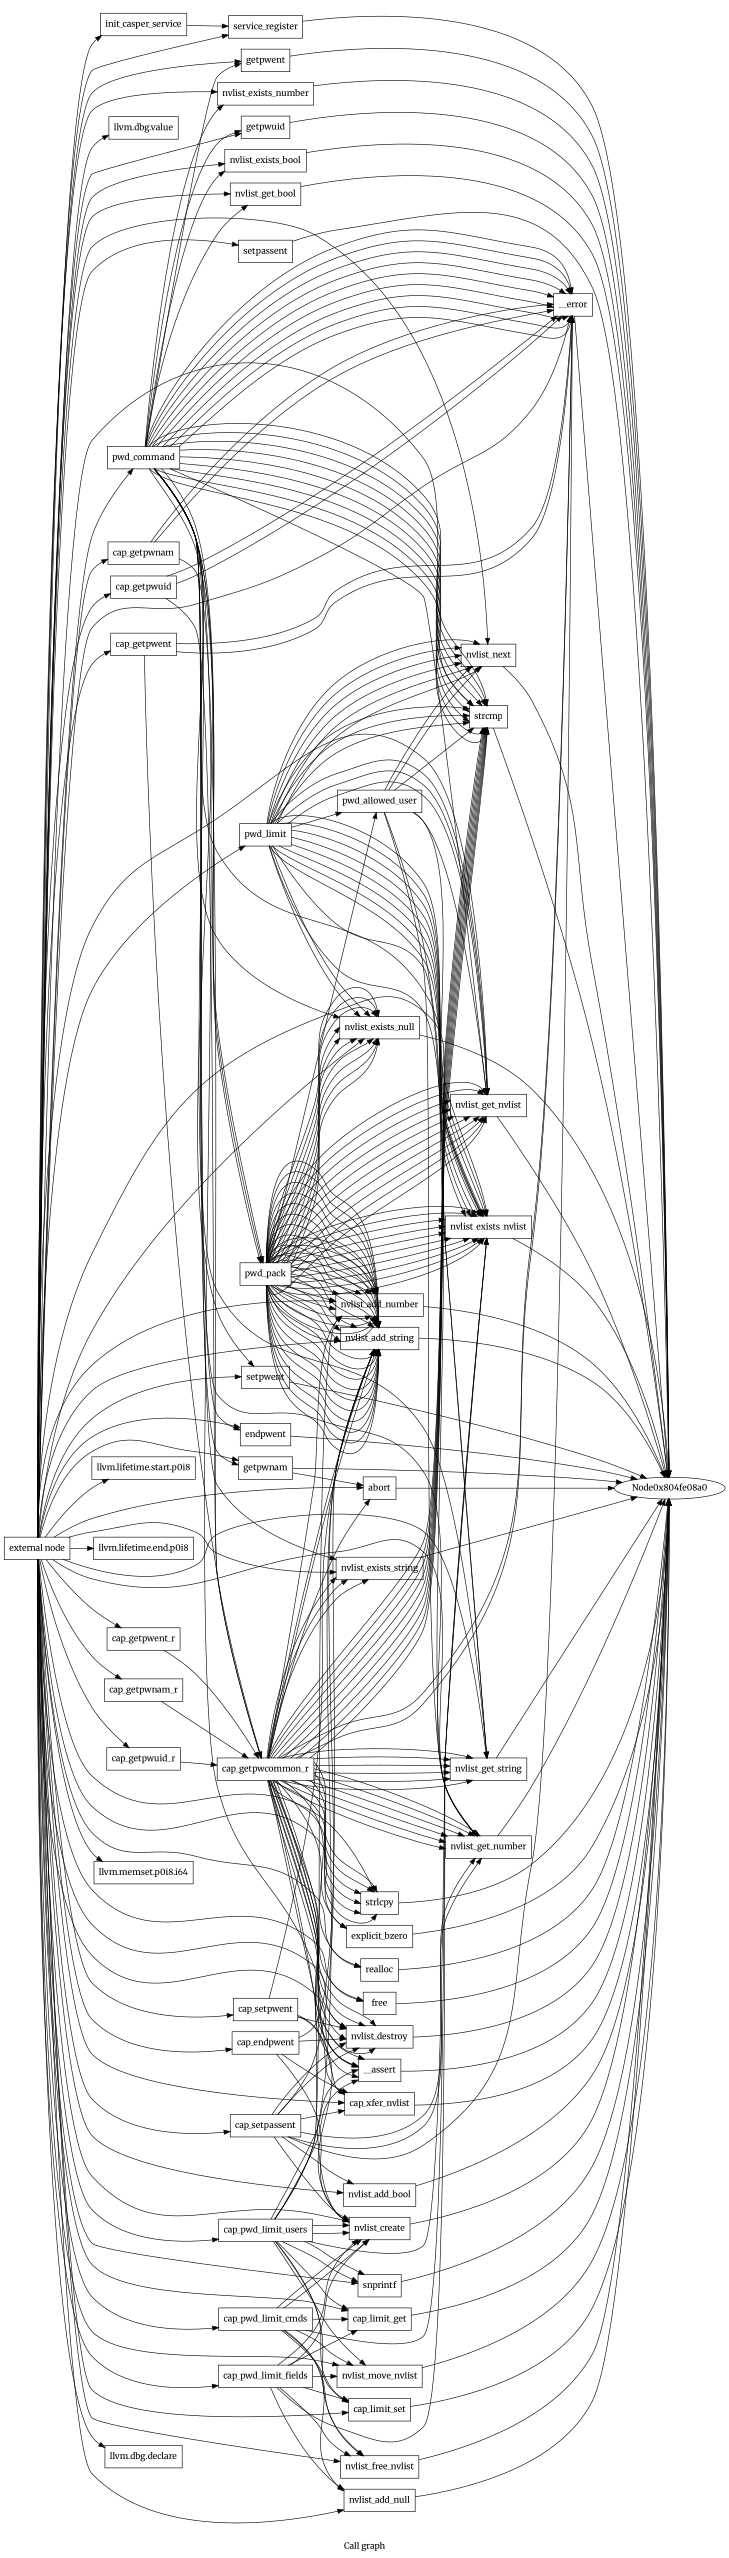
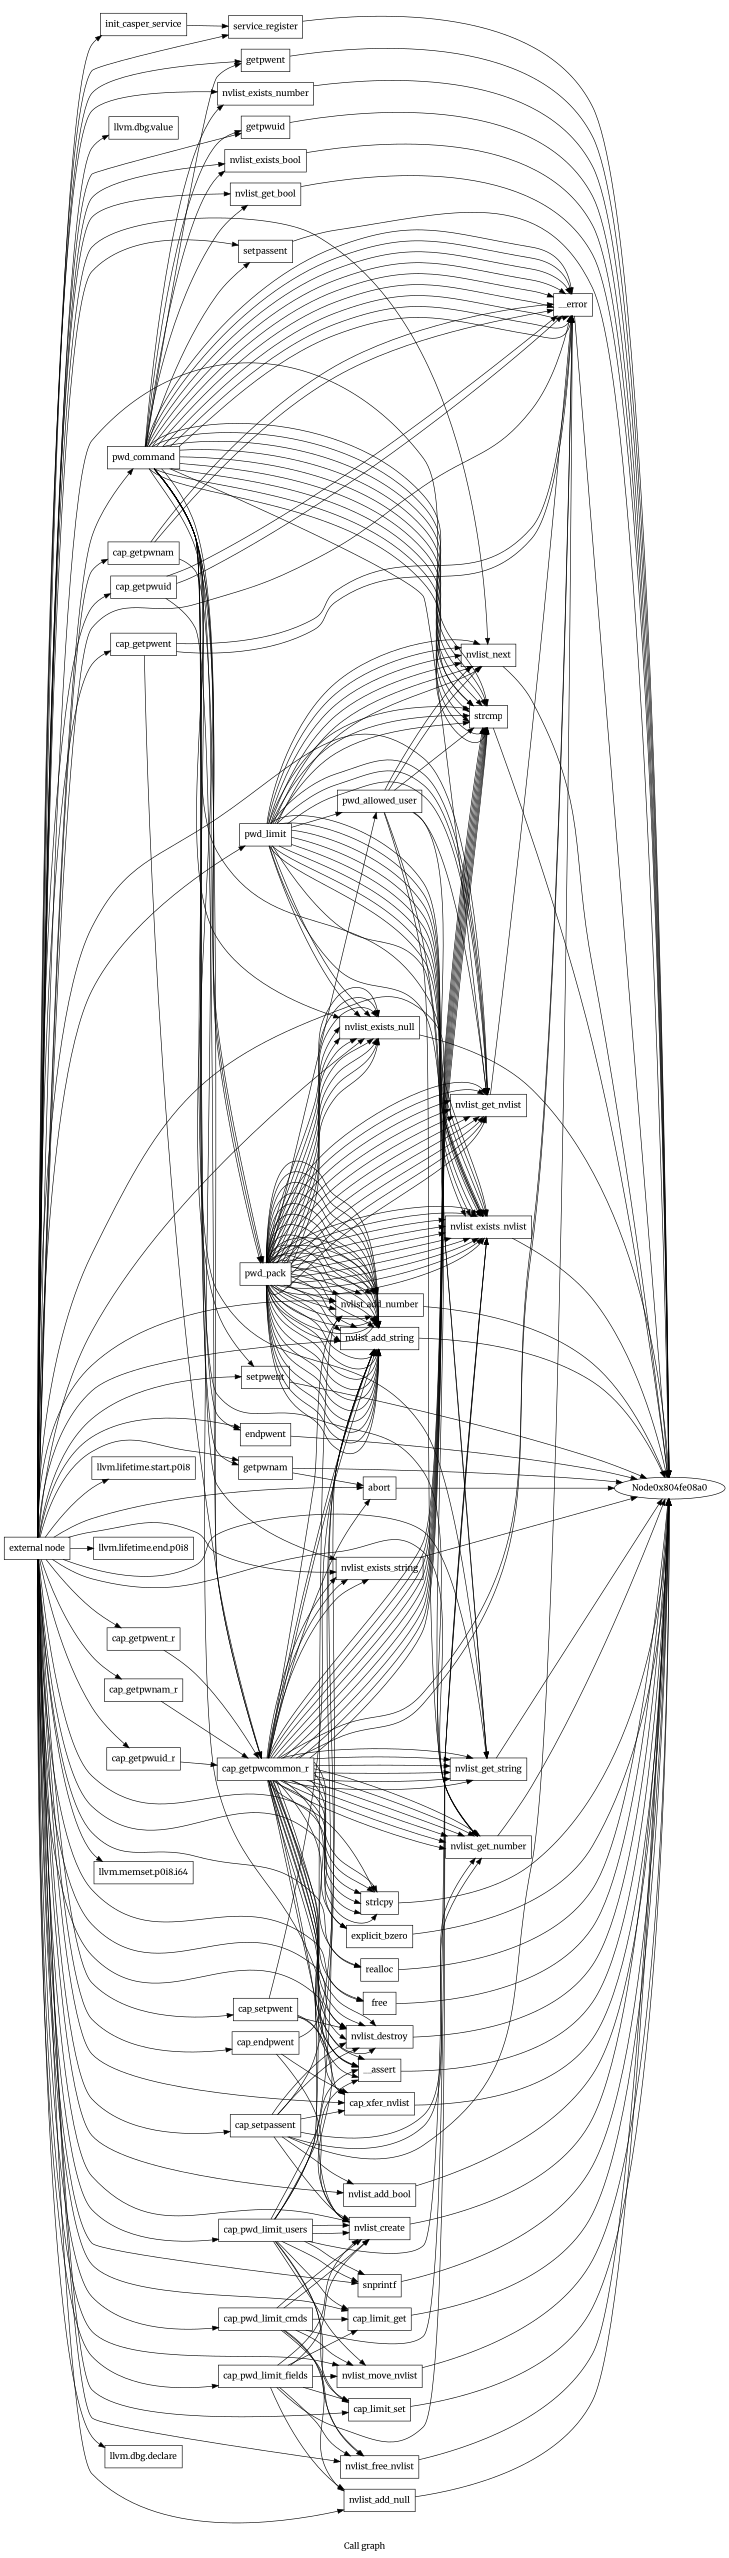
edge "pwd_command" -> "setpassent": added
edge "nvlist_get_nvlist" -> "Node0x804fe08a0": now "nvlist_get_nvlist" -> "__error"
edge "cap_endpwent" -> "nvlist_destroy": removed
